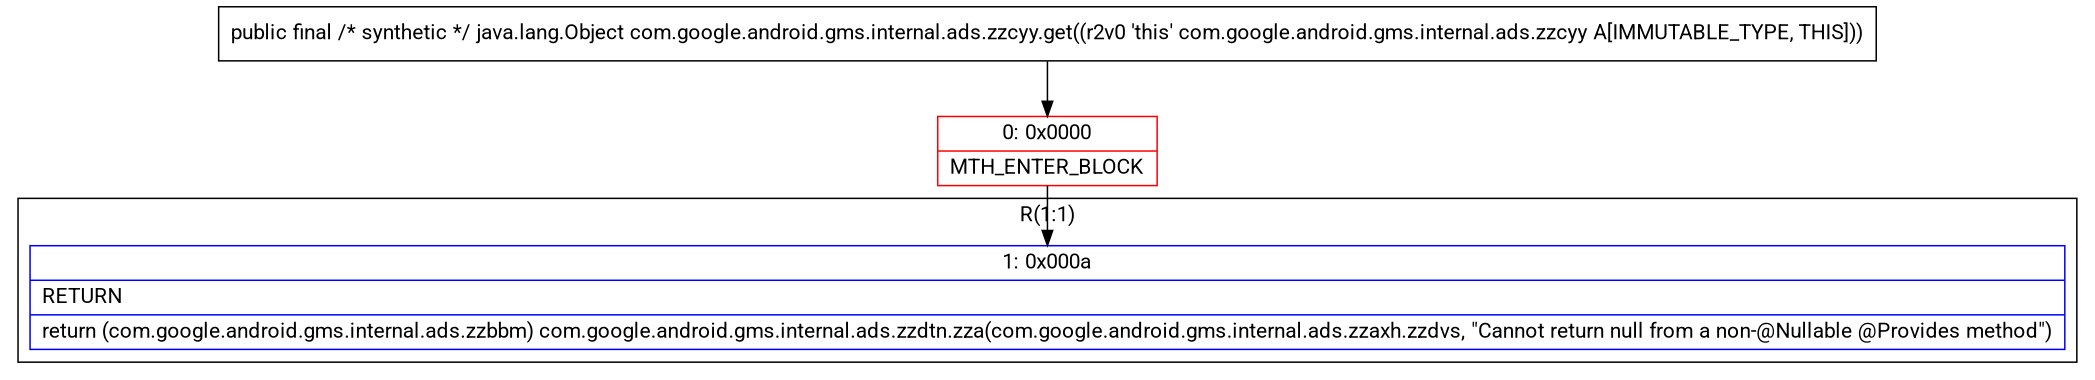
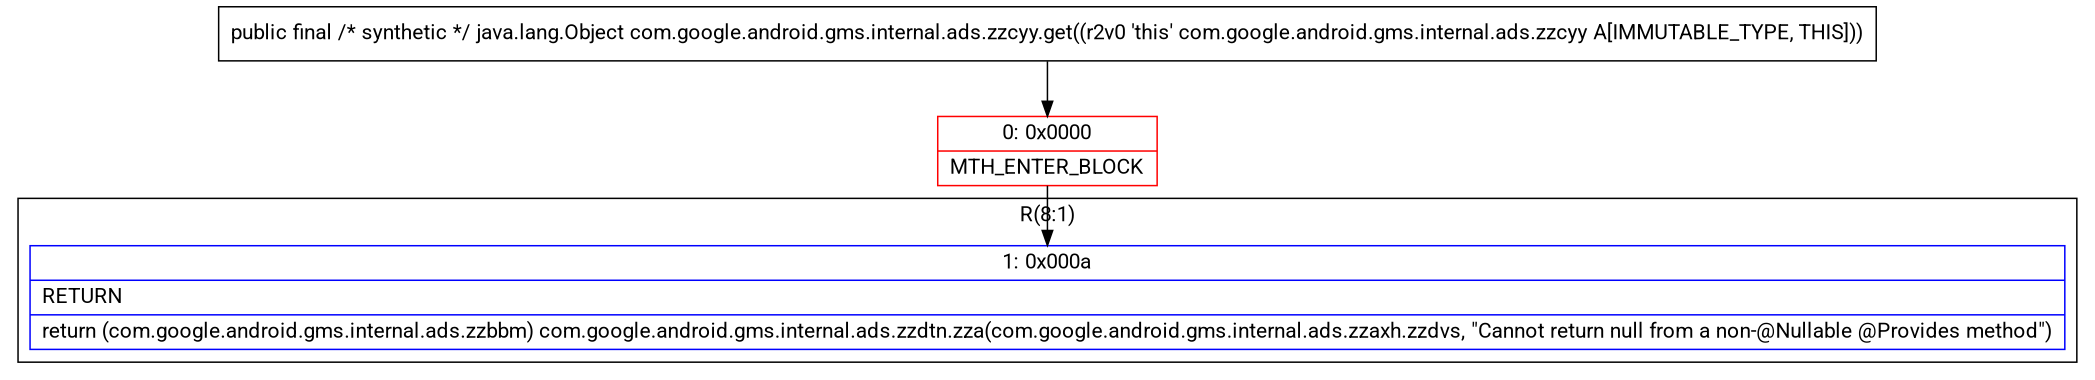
cluster "R(1:1)": label "R(1:1)" -> "R(8:1)"
